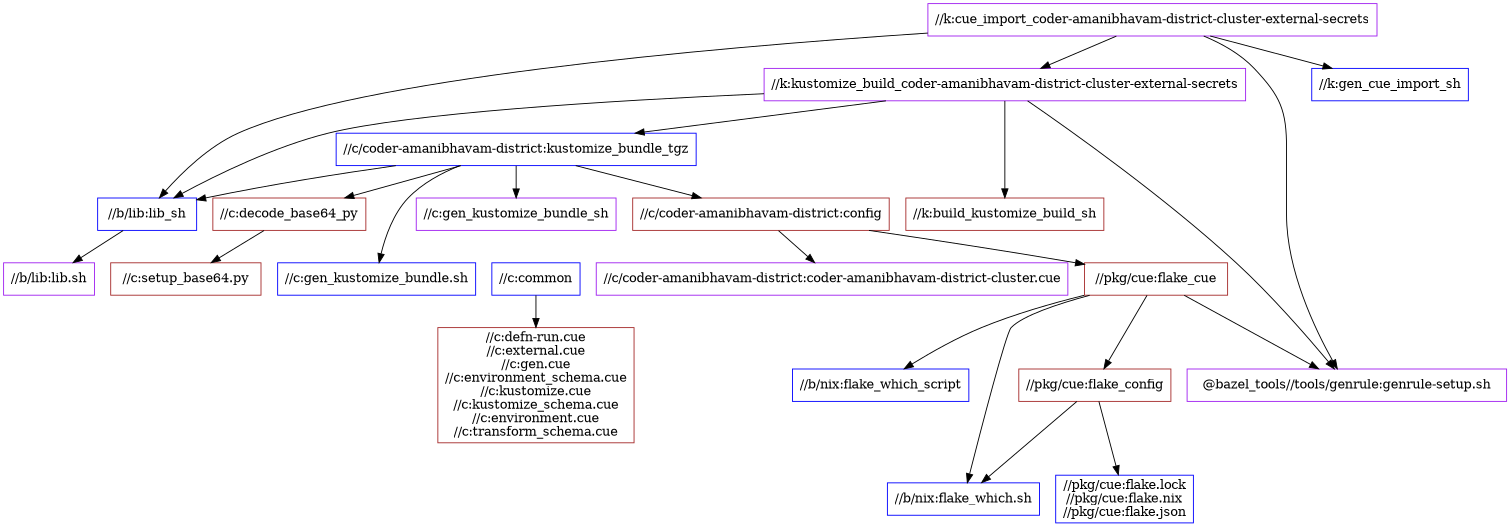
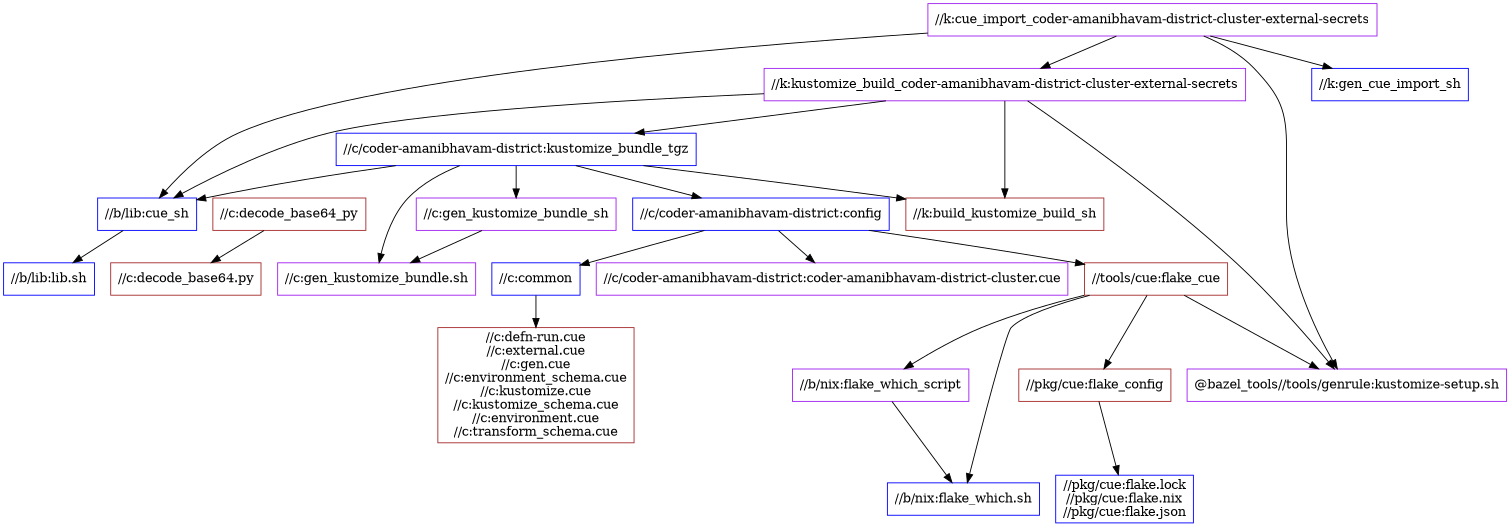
edge "//c/coder-amanibhavam-district:kustomize_bundle_tgz" -> "//c:decode_base64_py": now "//c/coder-amanibhavam-district:kustomize_bundle_tgz" -> "//k:build_kustomize_build_sh"
node "//b/lib:lib_sh": label "//b/lib:lib_sh" -> "//b/lib:cue_sh"
node "//c/coder-amanibhavam-district:config": color brown -> blue
edge "//c:gen_kustomize_bundle_sh" -> "//c:gen_kustomize_bundle.sh": added
edge "//c/coder-amanibhavam-district:config" -> "//c:common": added
node "//b/lib:lib.sh": color purple -> blue
node "//c:setup_base64.py": label "//c:setup_base64.py" -> "//c:decode_base64.py"
node "//c:gen_kustomize_bundle.sh": color blue -> purple
node "//pkg/cue:flake_cue": label "//pkg/cue:flake_cue" -> "//tools/cue:flake_cue"
node "//b/nix:flake_which_script": color blue -> purple
node "@bazel_tools//tools/genrule:genrule-setup.sh": label "@bazel_tools//tools/genrule:genrule-setup.sh" -> "@bazel_tools//tools/genrule:kustomize-setup.sh"
edge "//pkg/cue:flake_config" -> "//b/nix:flake_which.sh": now "//b/nix:flake_which_script" -> "//b/nix:flake_which.sh"
